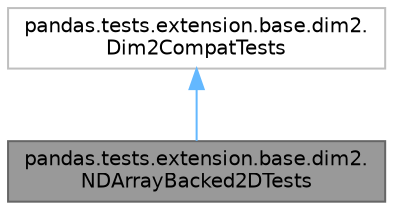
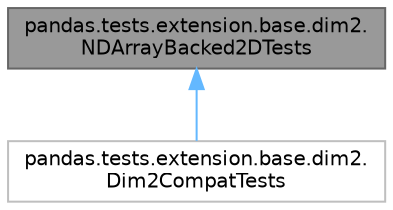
edge "pandas.tests.extension.base.dim2. NDArrayBacked2DTests" -> "pandas.tests.extension.base.dim2. Dim2CompatTests": reversed
